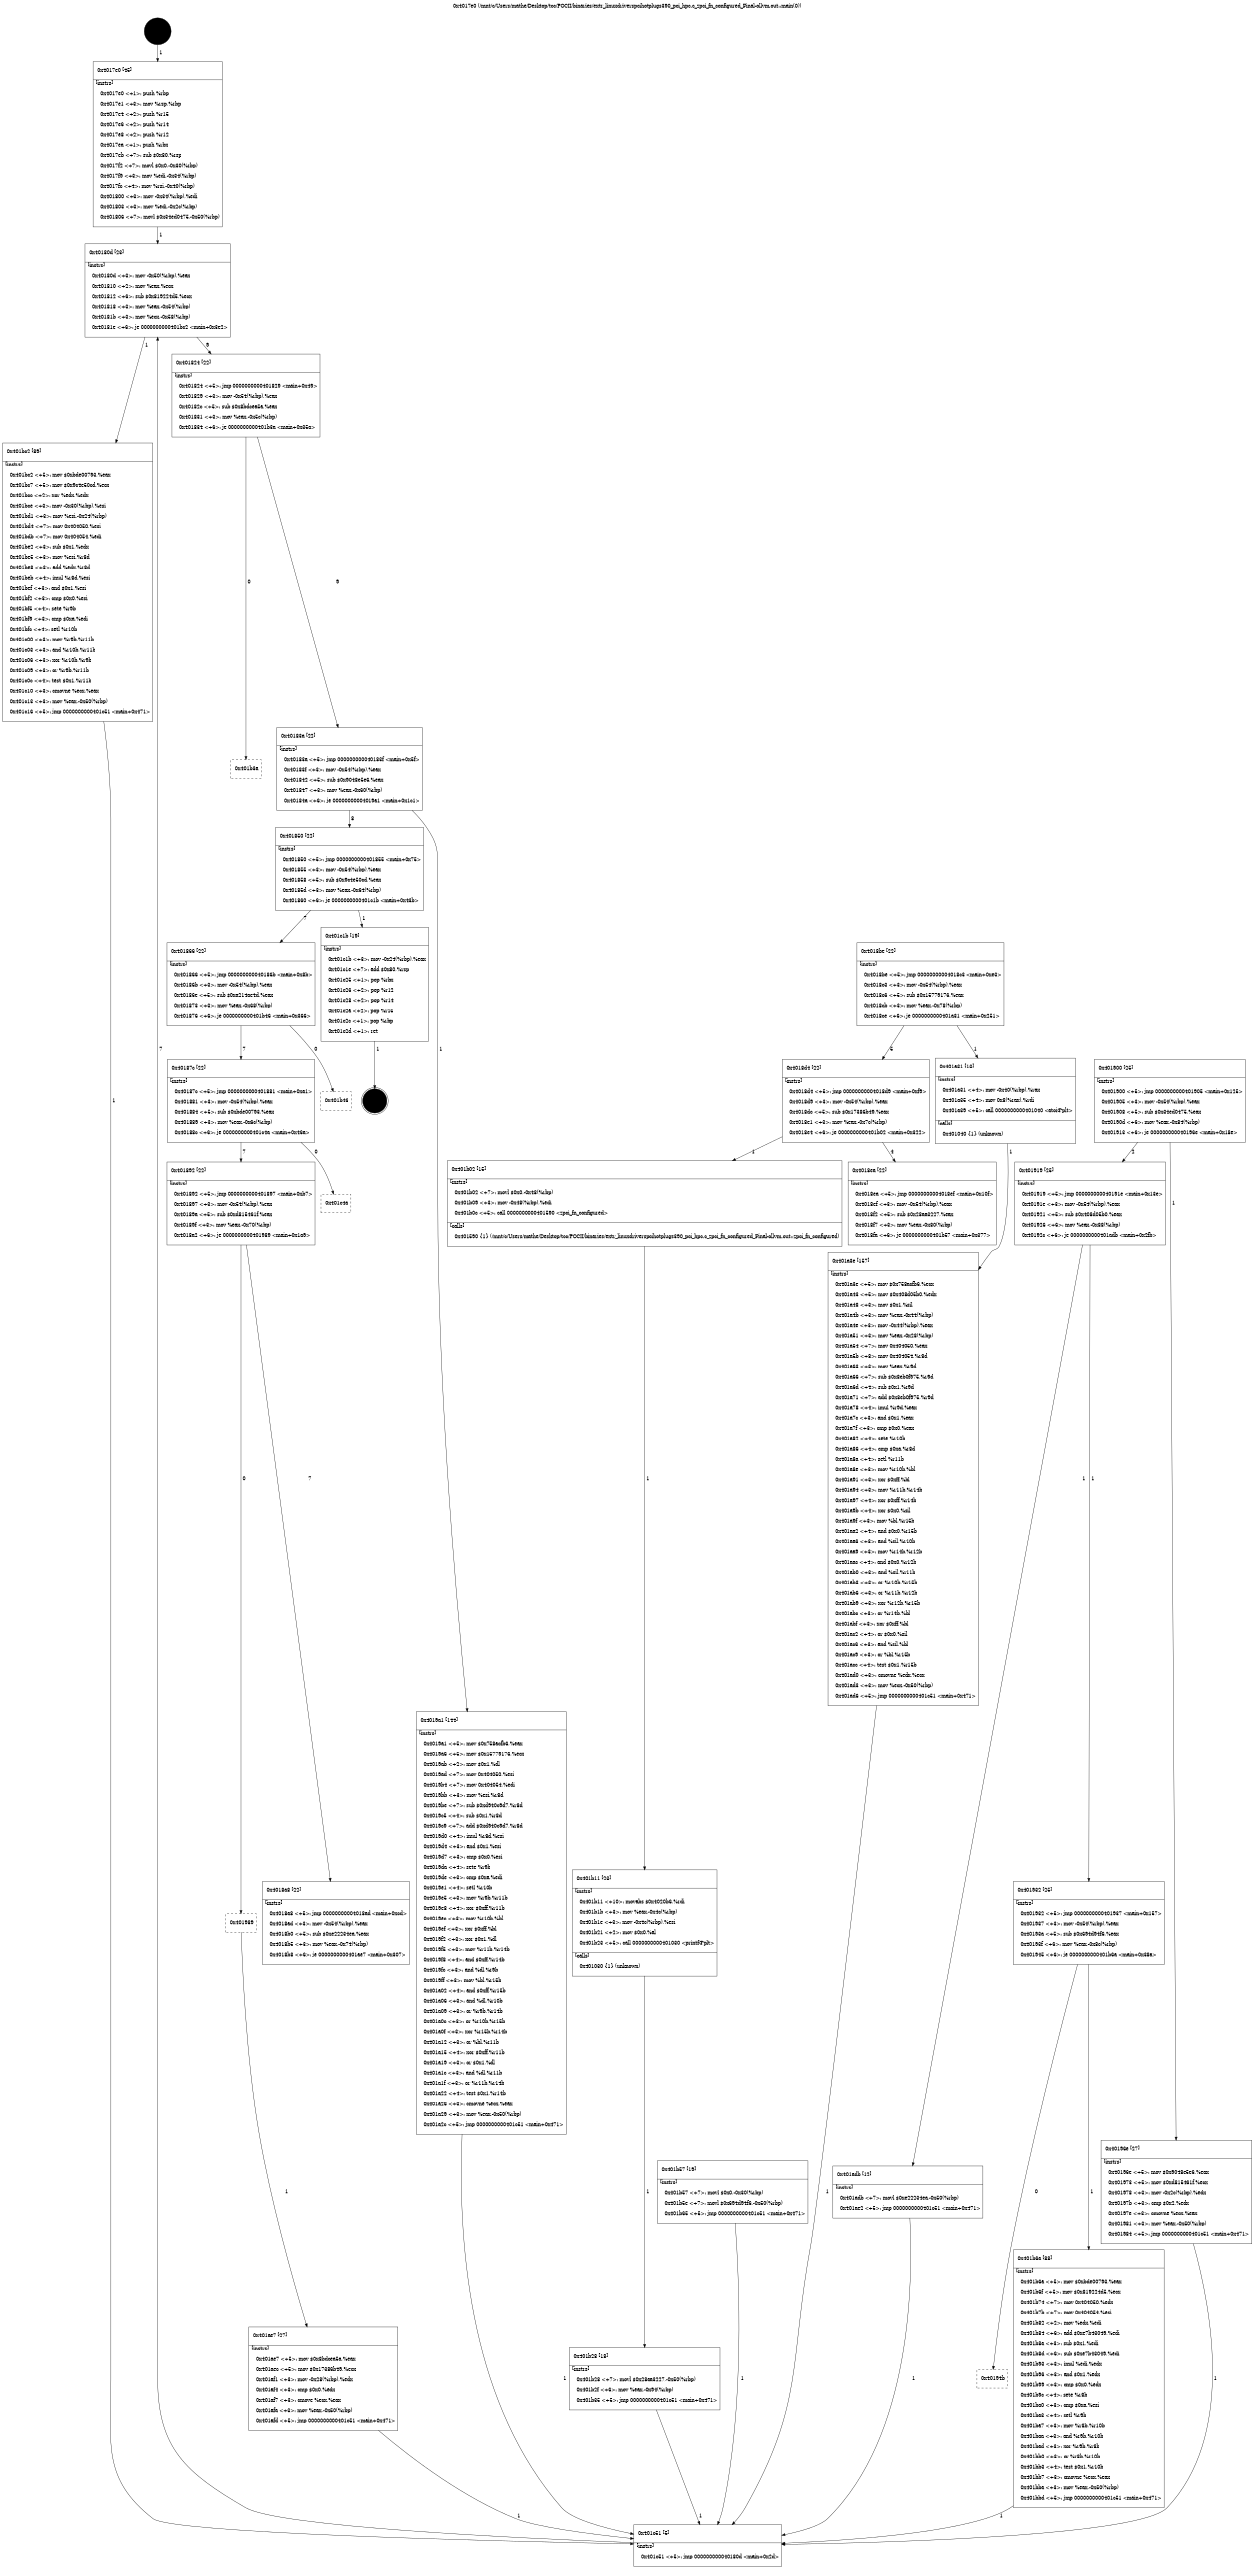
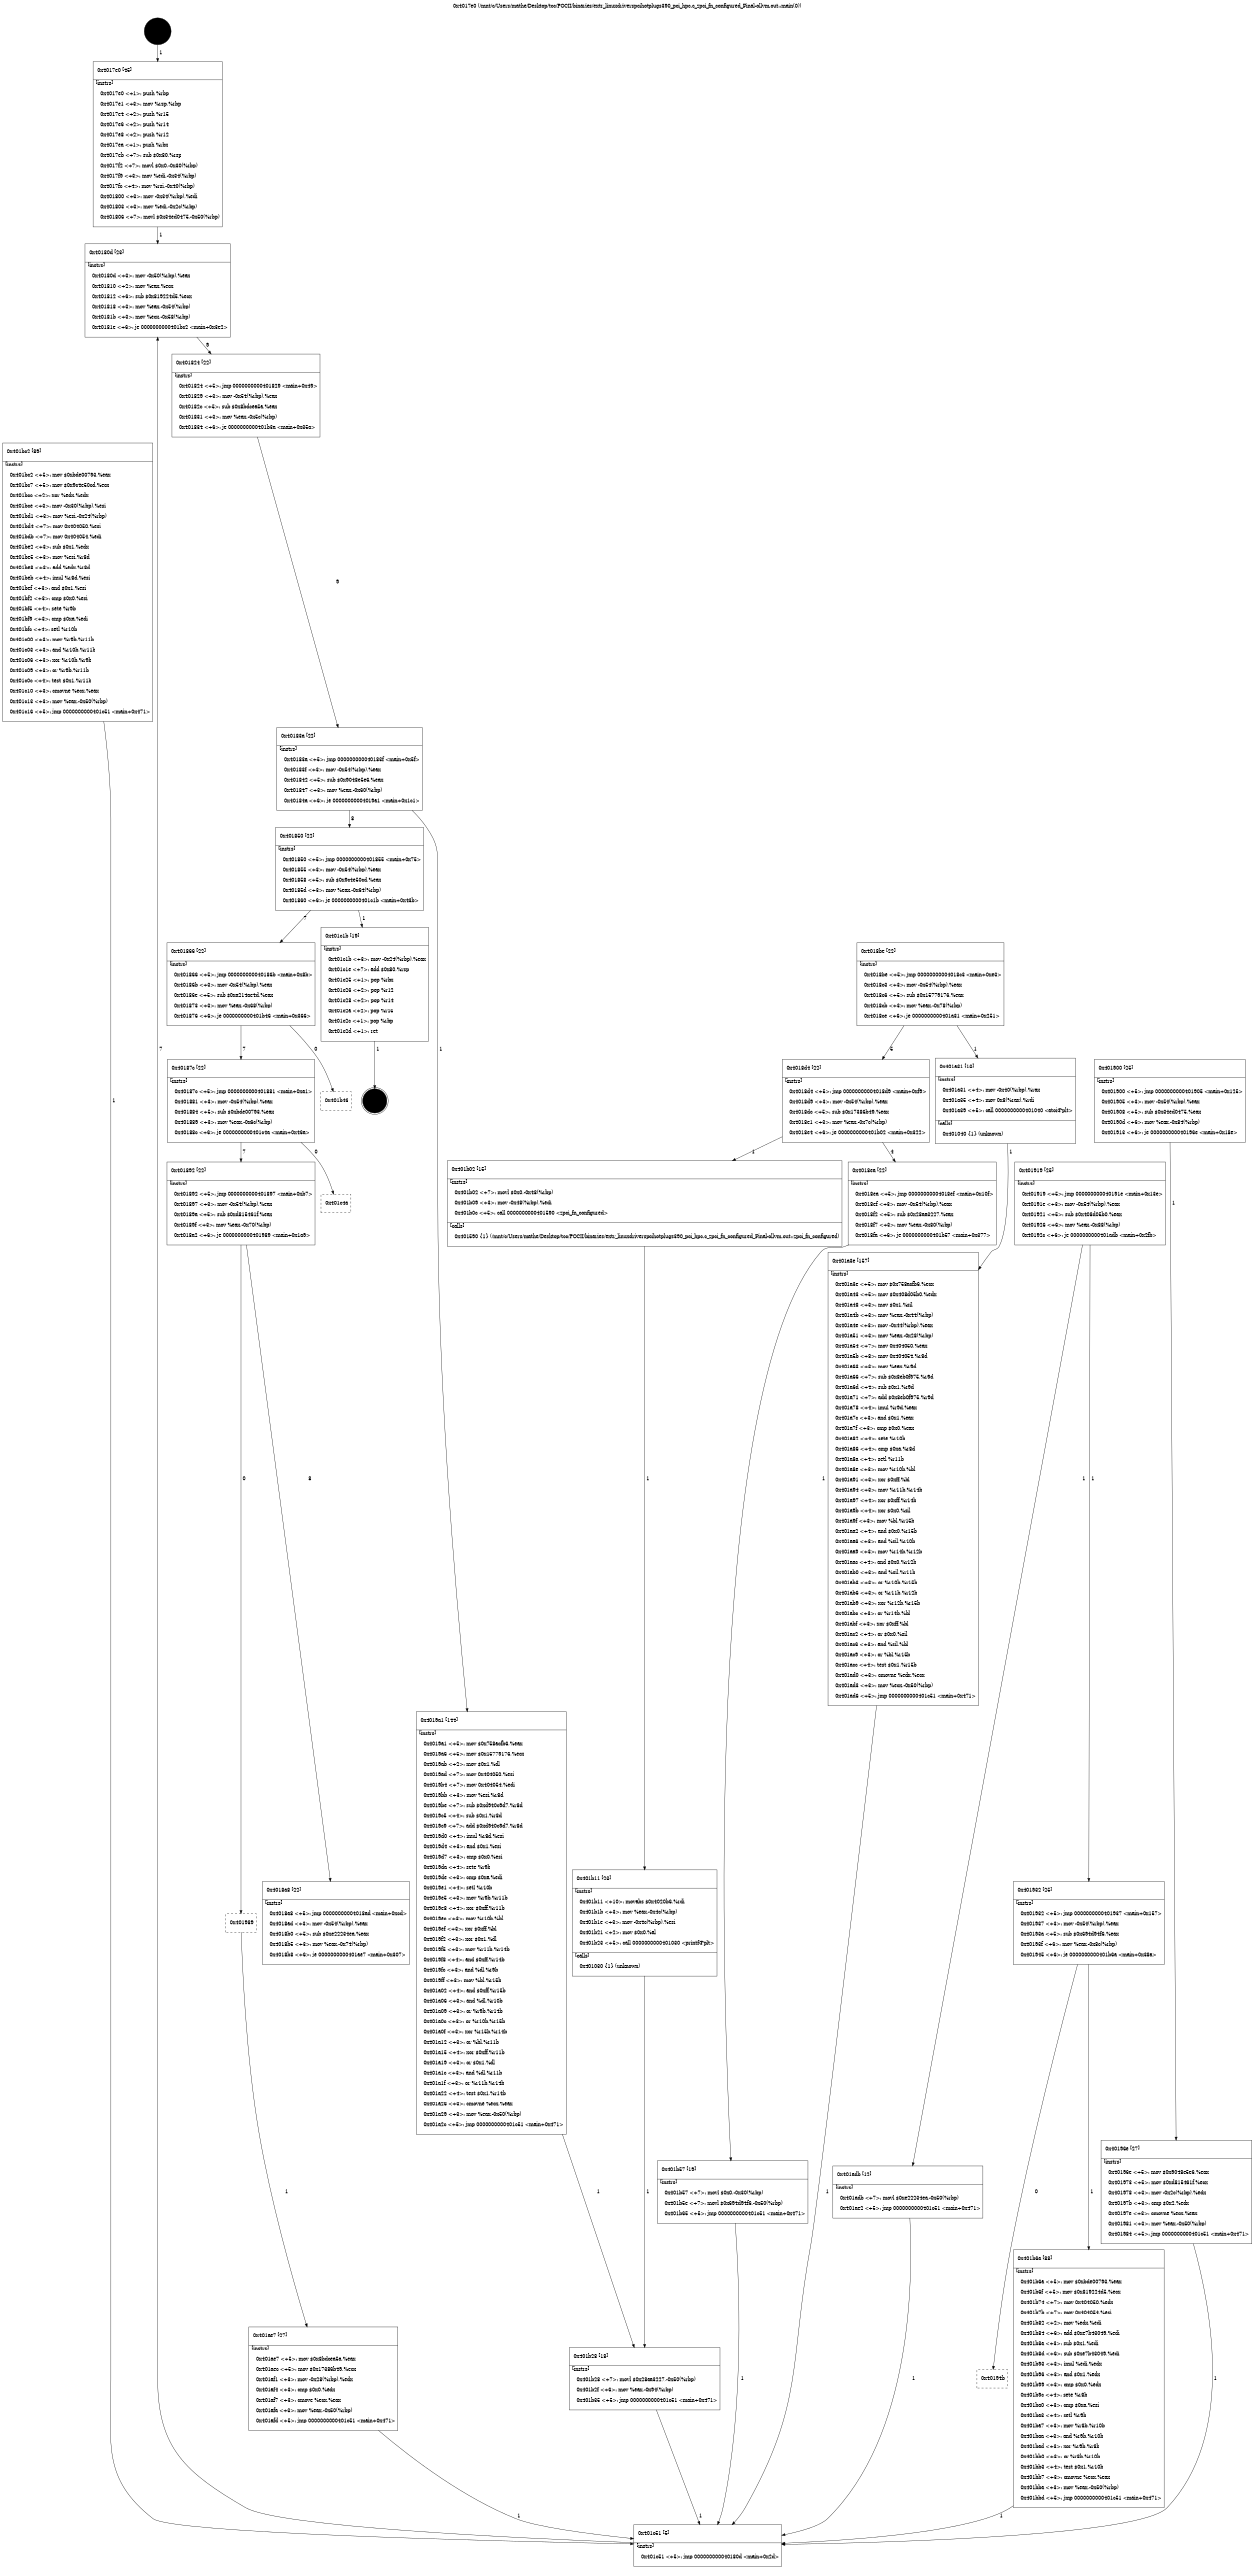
edge "0x40180d [23]" -> "0x401bc2 [89]": removed, label "1"
node "0x401b3a": removed
edge "0x401900 [25]" -> "0x401919 [25]": removed, label "2"
edge "0x401892 [22]" -> "0x4018a8 [22]": label " 7" -> " 8"
edge "0x4018ea [22]" -> "0x401b57 [19]": added, label "1"
edge "0x4019a1 [144]" -> "0x401c51 [5]": now "0x4019a1 [144]" -> "0x401b28 [18]"
